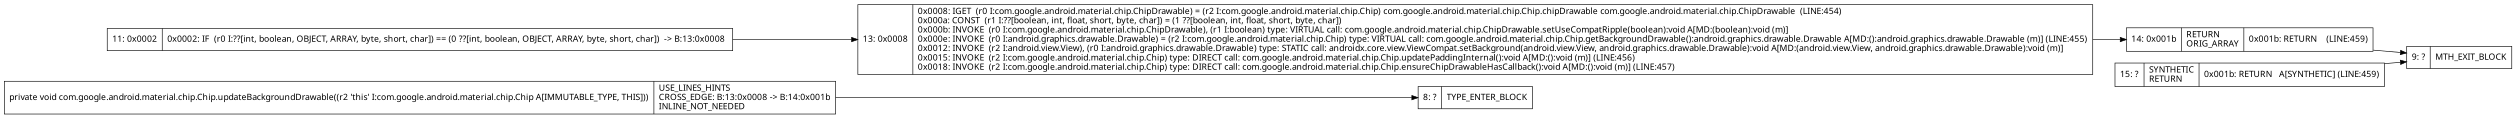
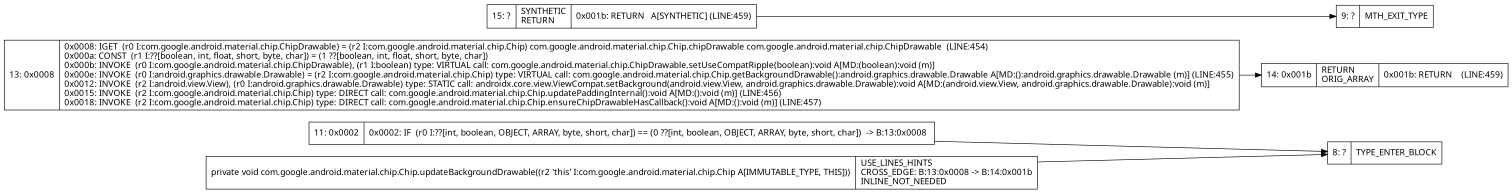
edge "11: 0x0002" -> "13: 0x0008": now "11: 0x0002" -> "8: ?"
edge "14: 0x001b" -> "9: ?": removed
node "9: ?": text "MTH_EXIT_BLOCK" -> "MTH_EXIT_TYPE"
